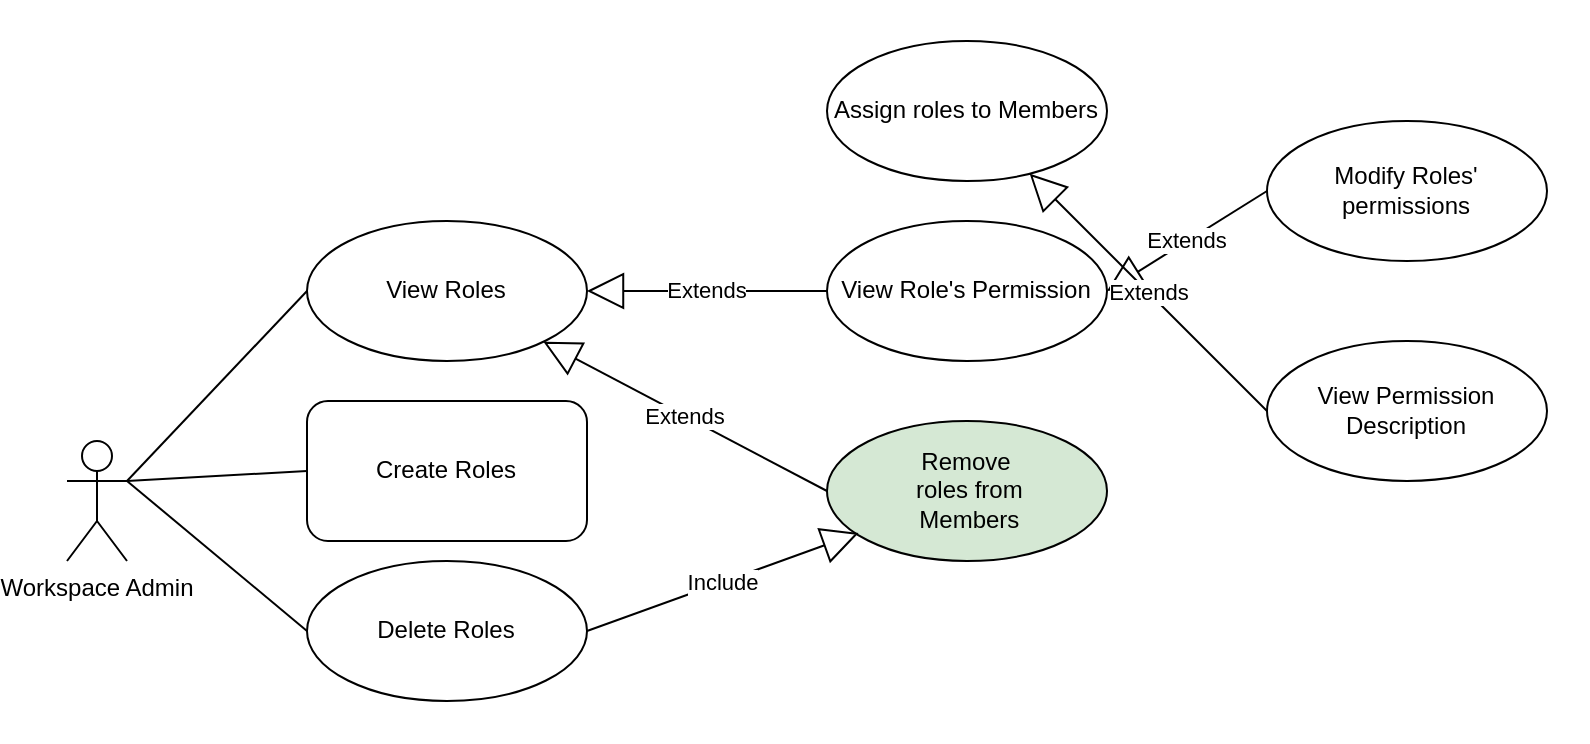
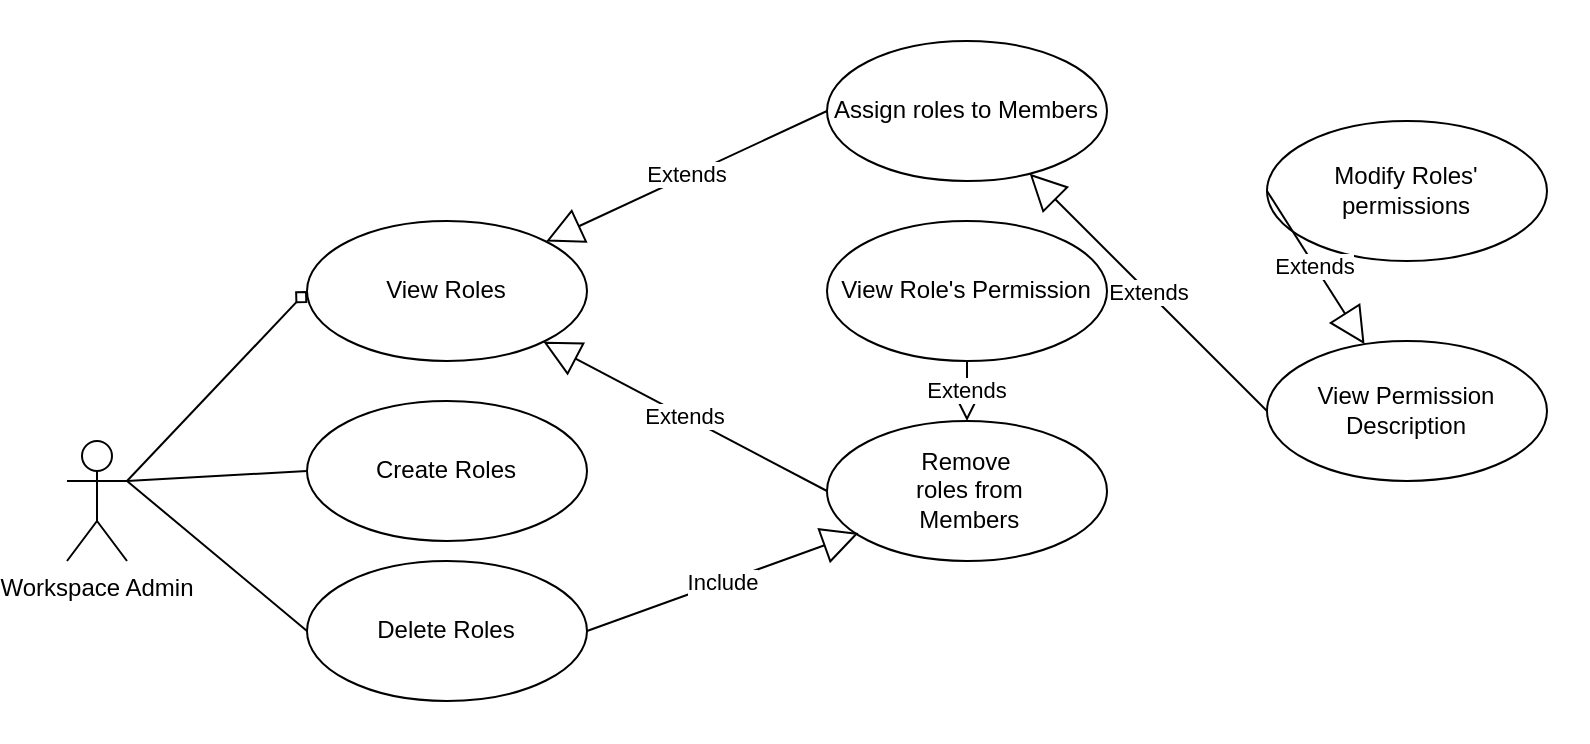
edge "Assign roles to Members" -> "View Roles": added, label "Extends"
edge "Modify Roles' permissions" -> "View Role's Permission": now "Modify Roles' permissions" -> "View Permission Description"
edge "View Role's Permission" -> "View Roles": now "View Role's Permission" -> "Remove roles from Members"
edge "View Roles" -- "Workspace Admin": arrowhead none -> diamond
node "Create Roles": shape rounded rectangle -> ellipse
node "Remove roles from Members": fillcolor #d5e8d4 -> #ffffff
